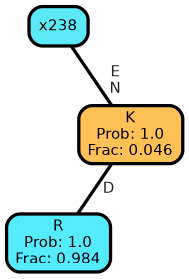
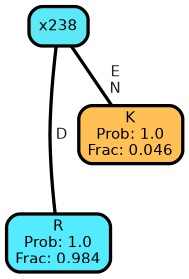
edge "K Prob: 1.0 Frac: 0.046" -- "R Prob: 1.0 Frac: 0.984": now "x238" -- "R Prob: 1.0 Frac: 0.984"
